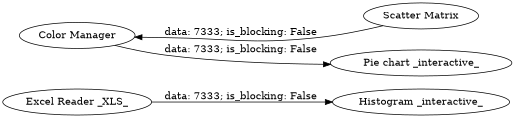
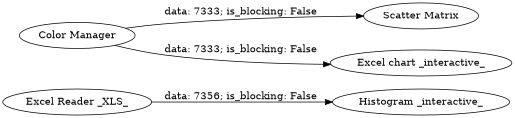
edge "Scatter Matrix" -> "Color Manager": reversed
node "Pie chart _interactive_": label "Pie chart _interactive_" -> "Excel chart _interactive_"
edge "Excel Reader _XLS_" -> "Histogram _interactive_": label "data: 7333; is_blocking: False" -> "data: 7356; is_blocking: False"
